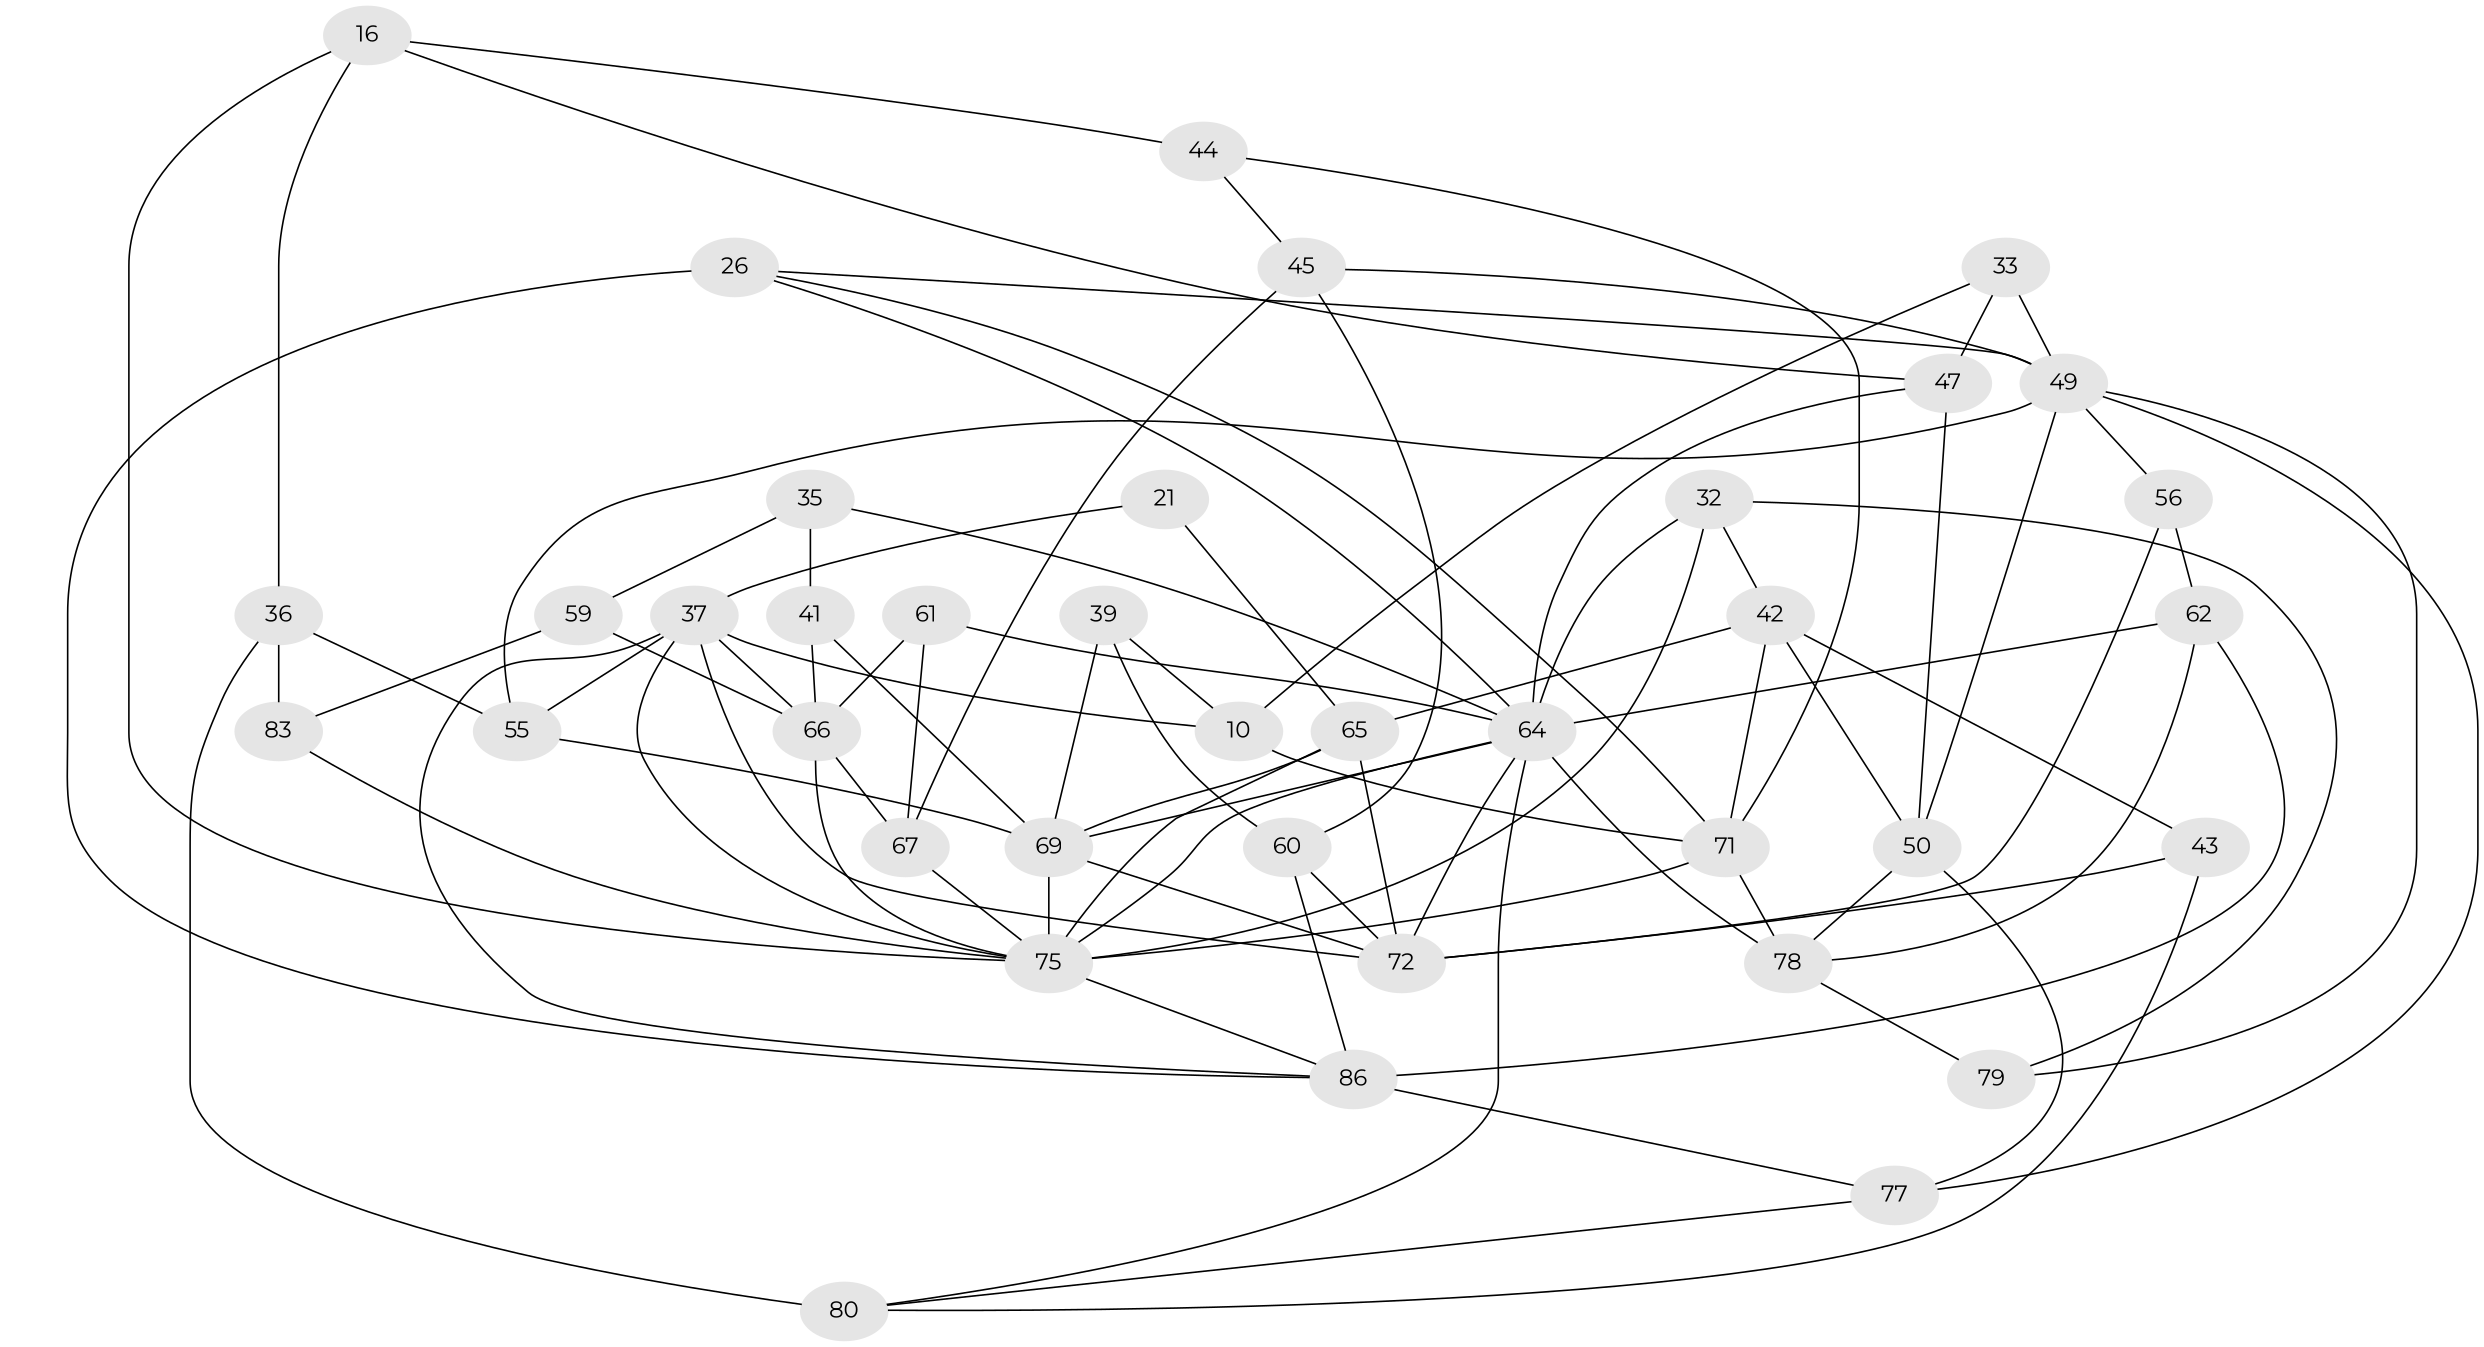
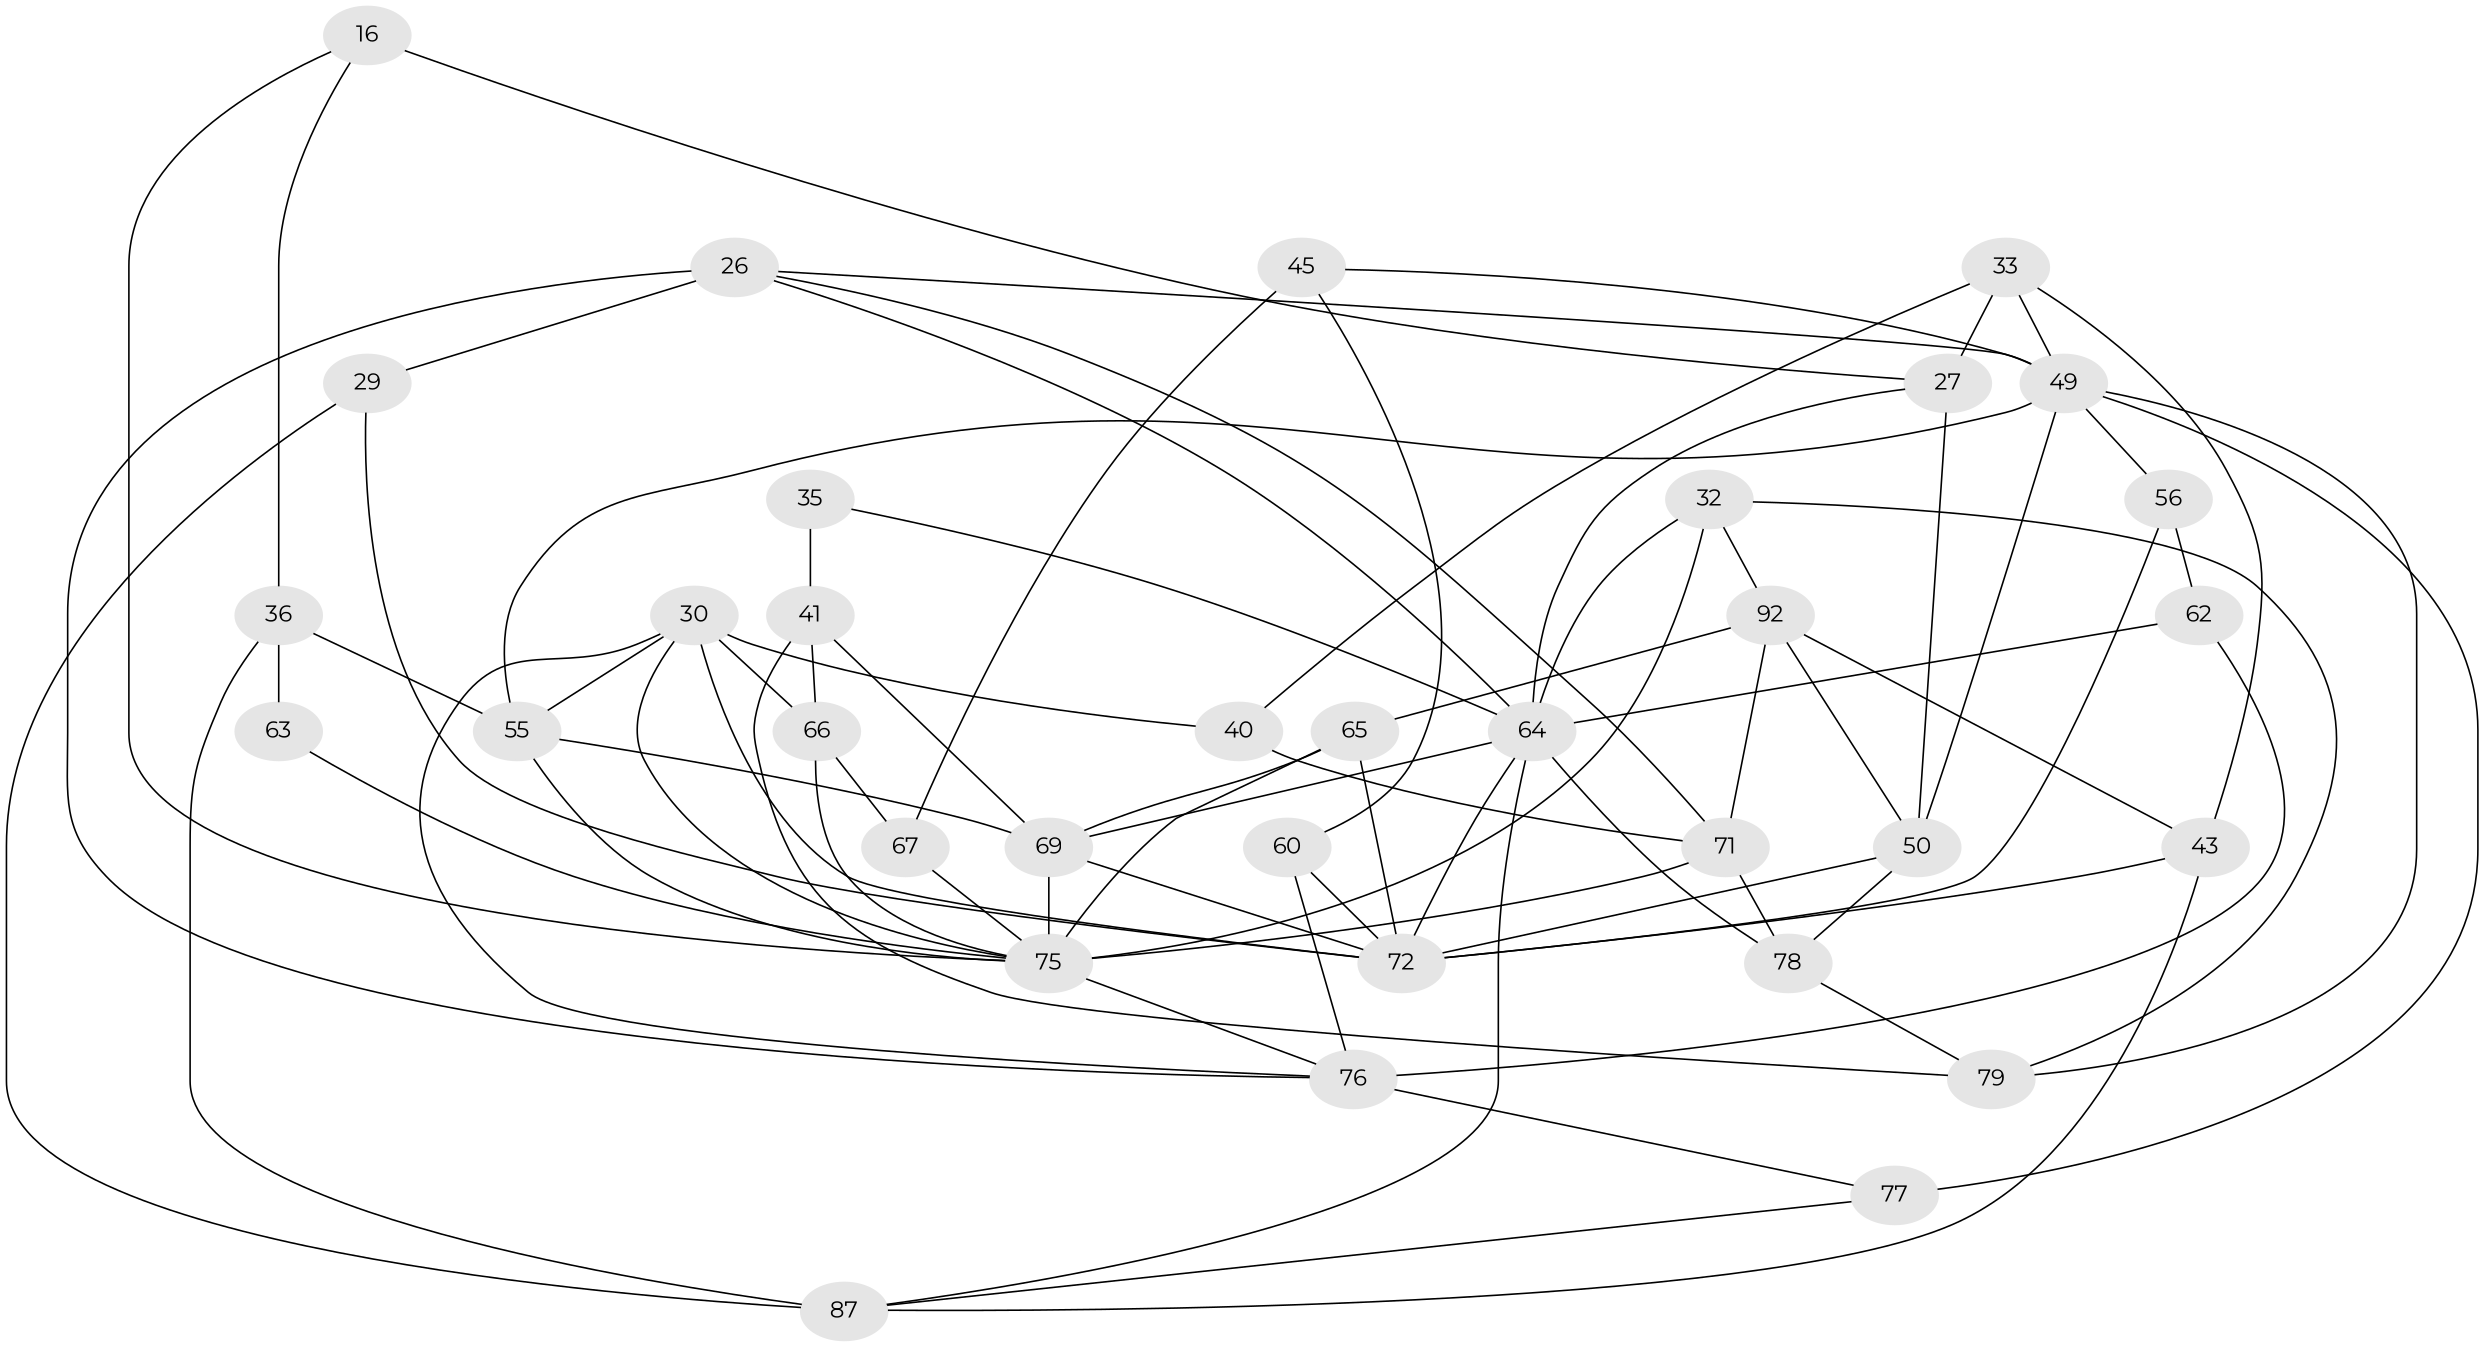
node "44": removed
node "29": added
node "47": label "47" -> "27"
node "21": removed
edge "33" -- "43": added
node "59": removed
node "37": label "37" -> "30"
node "61": removed
node "39": removed
node "42": label "42" -> "92"
node "83": label "83" -> "63"
node "10": label "10" -> "40"
edge "64" -- "75": now "55" -- "75"
edge "62" -- "78": removed
edge "41" -- "79": added
edge "50" -- "77": now "50" -- "72"
node "86": label "86" -> "76"
node "80": label "80" -> "87"
